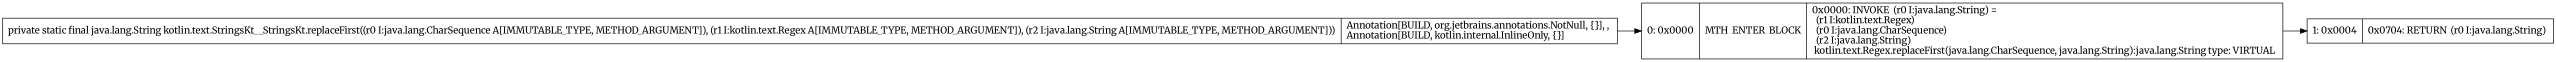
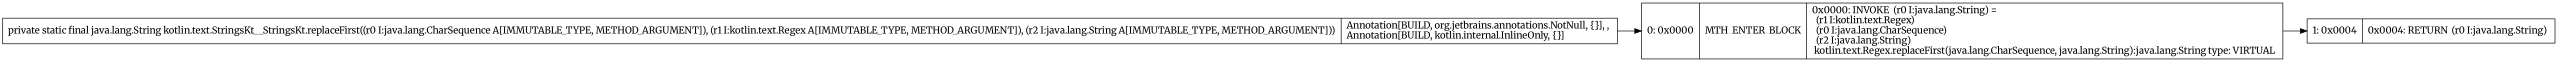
node "1: 0x0004": text "0x0704: RETURN  (r0 I:java.lang.String)" -> "0x0004: RETURN  (r0 I:java.lang.String)"
